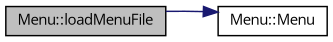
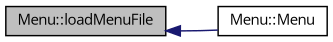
edge "Menu::loadMenuFile" -> "Menu::Menu": reversed
